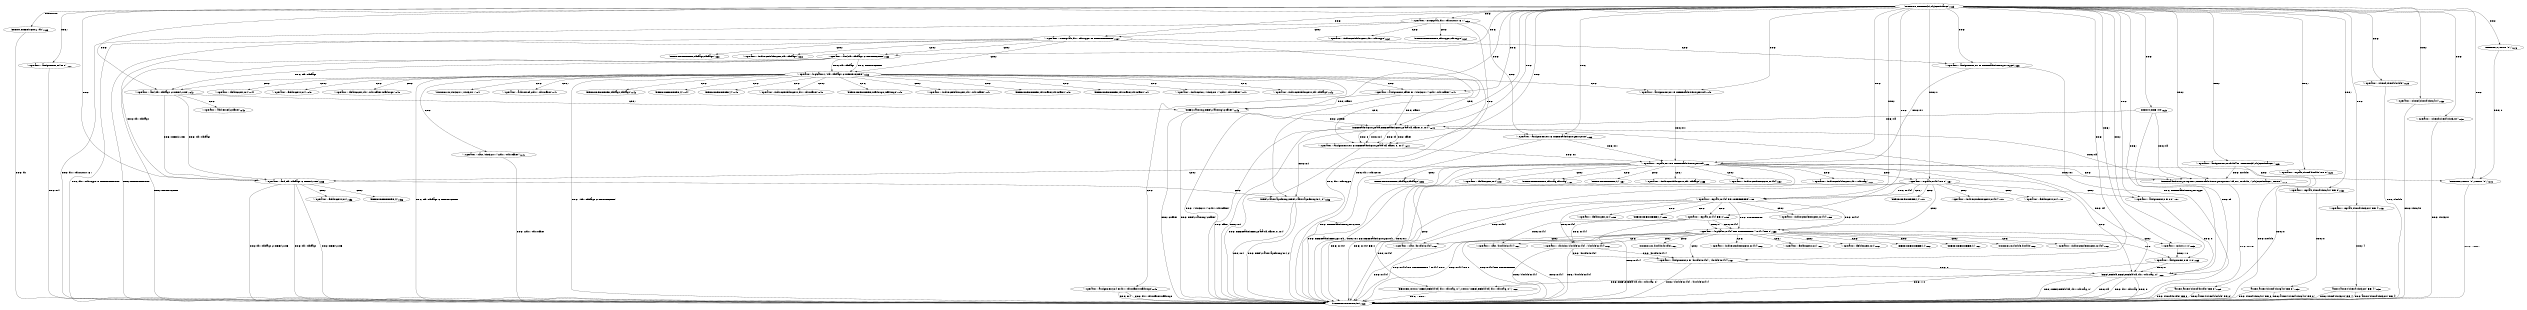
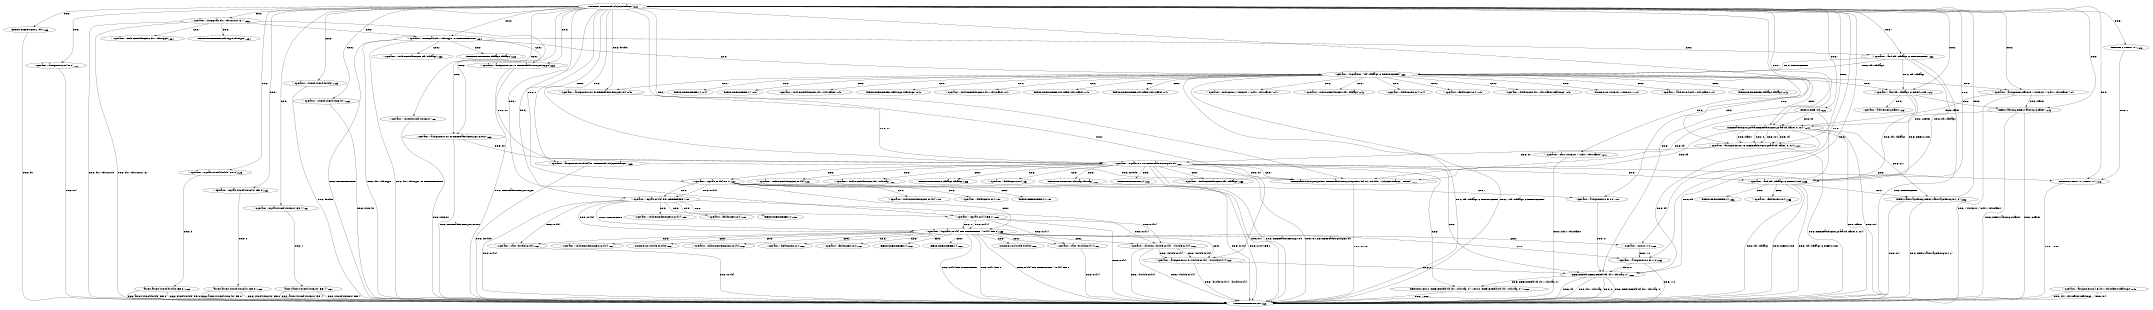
edge "(METHOD,TIFFFetchSubjectDistance)" -> "(PARAM,TIFFDirEntry *dir)": label "RATIONAL: " -> "DDG: "
edge "(METHOD,TIFFFetchSubjectDistance)" -> "(TIFFSwabArrayOfLong,TIFFSwabArrayOfLong(m.i, 2))": reversed
edge "(METHOD,TIFFFetchSubjectDistance)" -> "(<operator>.assignment,err = TIFFReadDirEntryErrOk)": label "DDG: " -> "DDG: double"
edge "(<operator>.logicalNot,!(tif->tif_flags & TIFF_BIGTIFF))" -> "(<operator>.assignment,m.l = dir->tdir_offset.toff_long8)": removed, label "CDG:"
